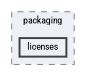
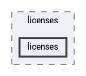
cluster "packaging": label "packaging" -> "licenses"
